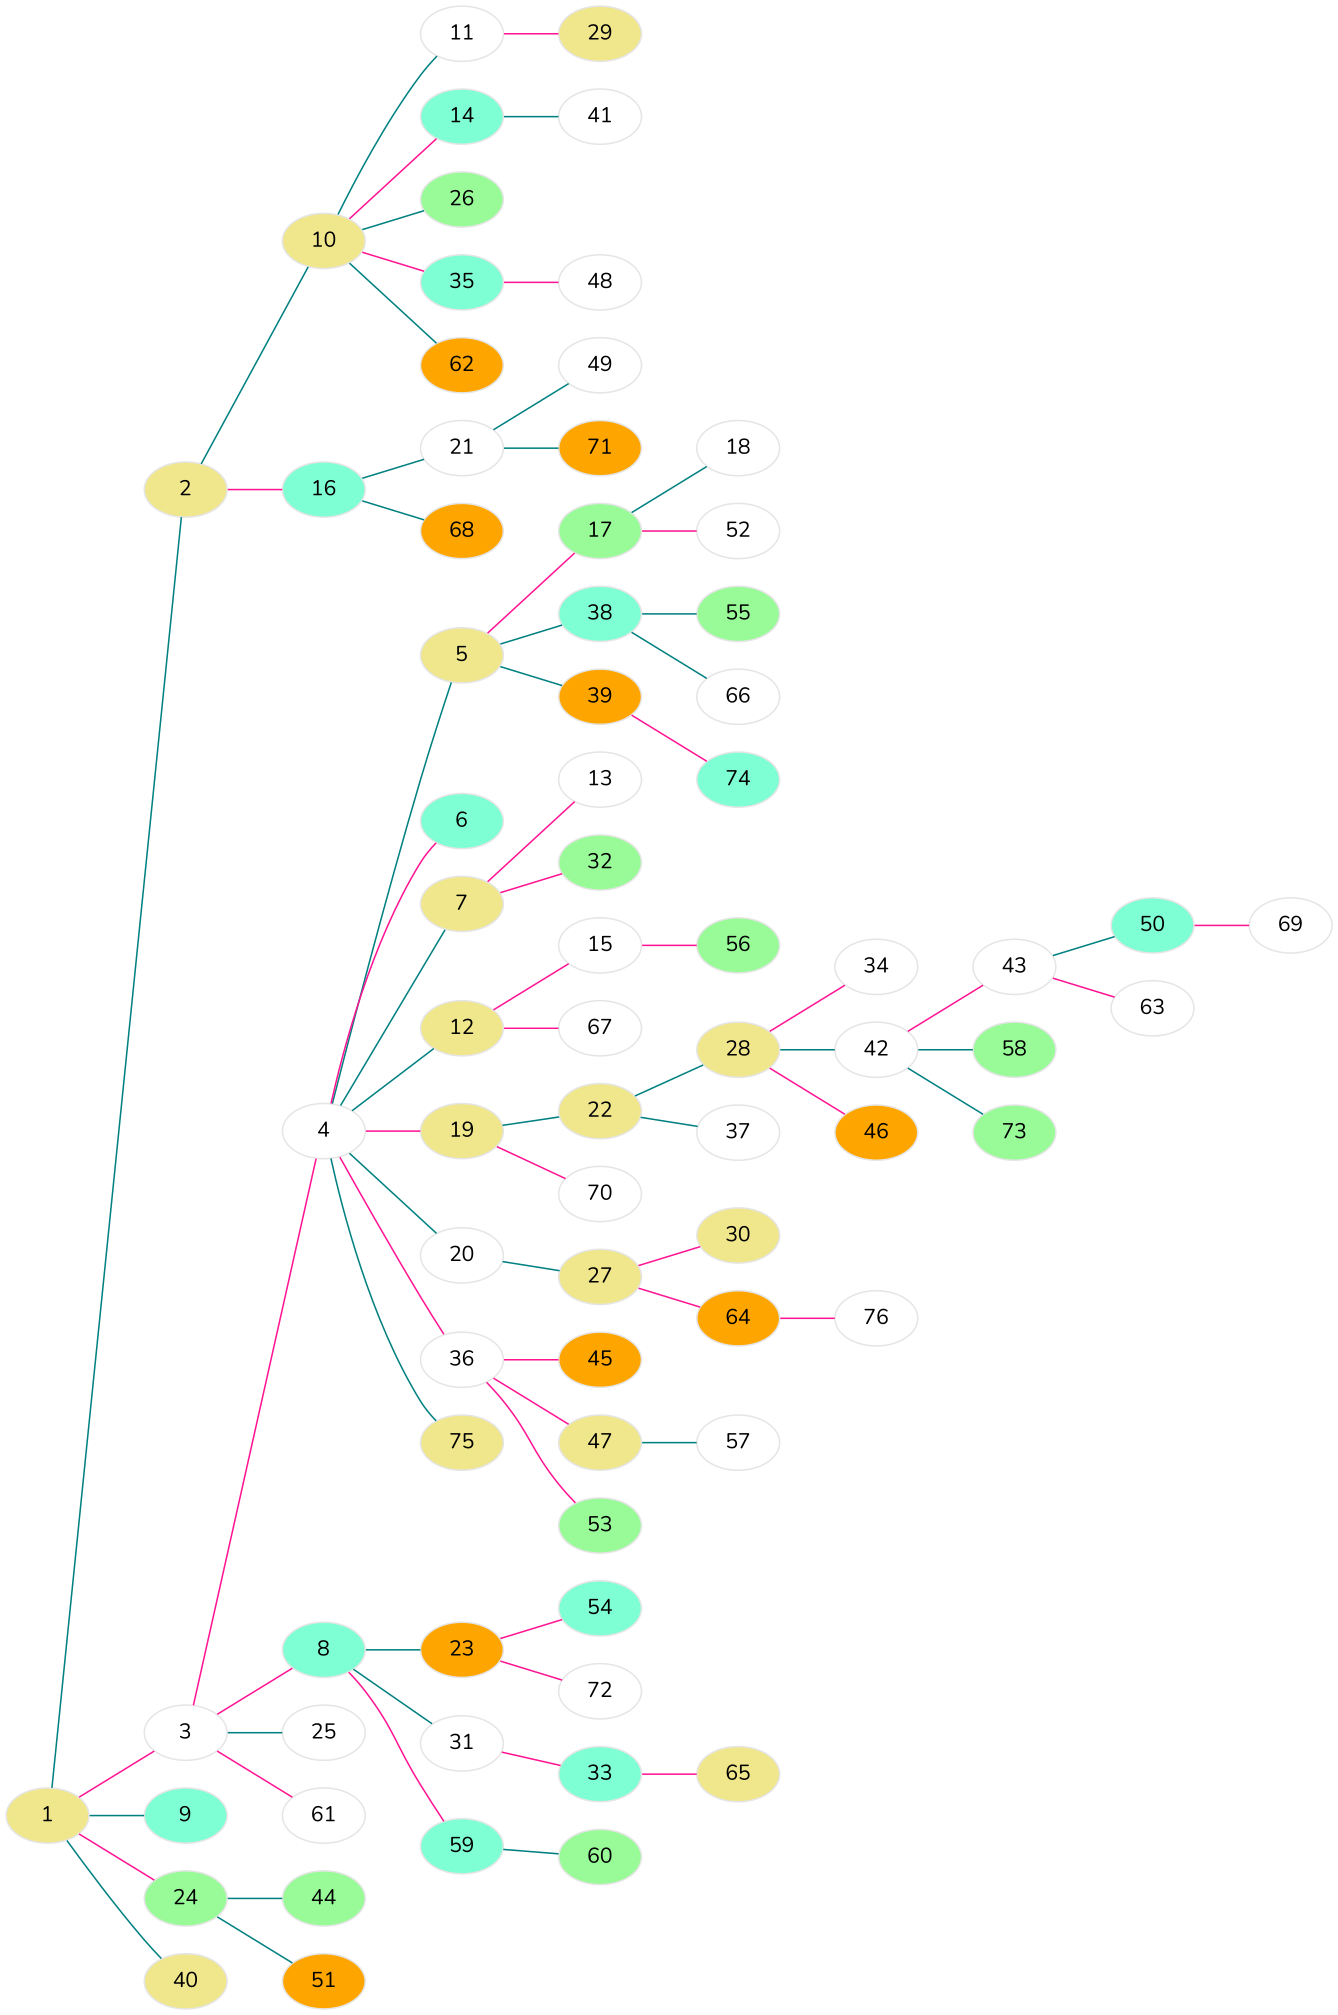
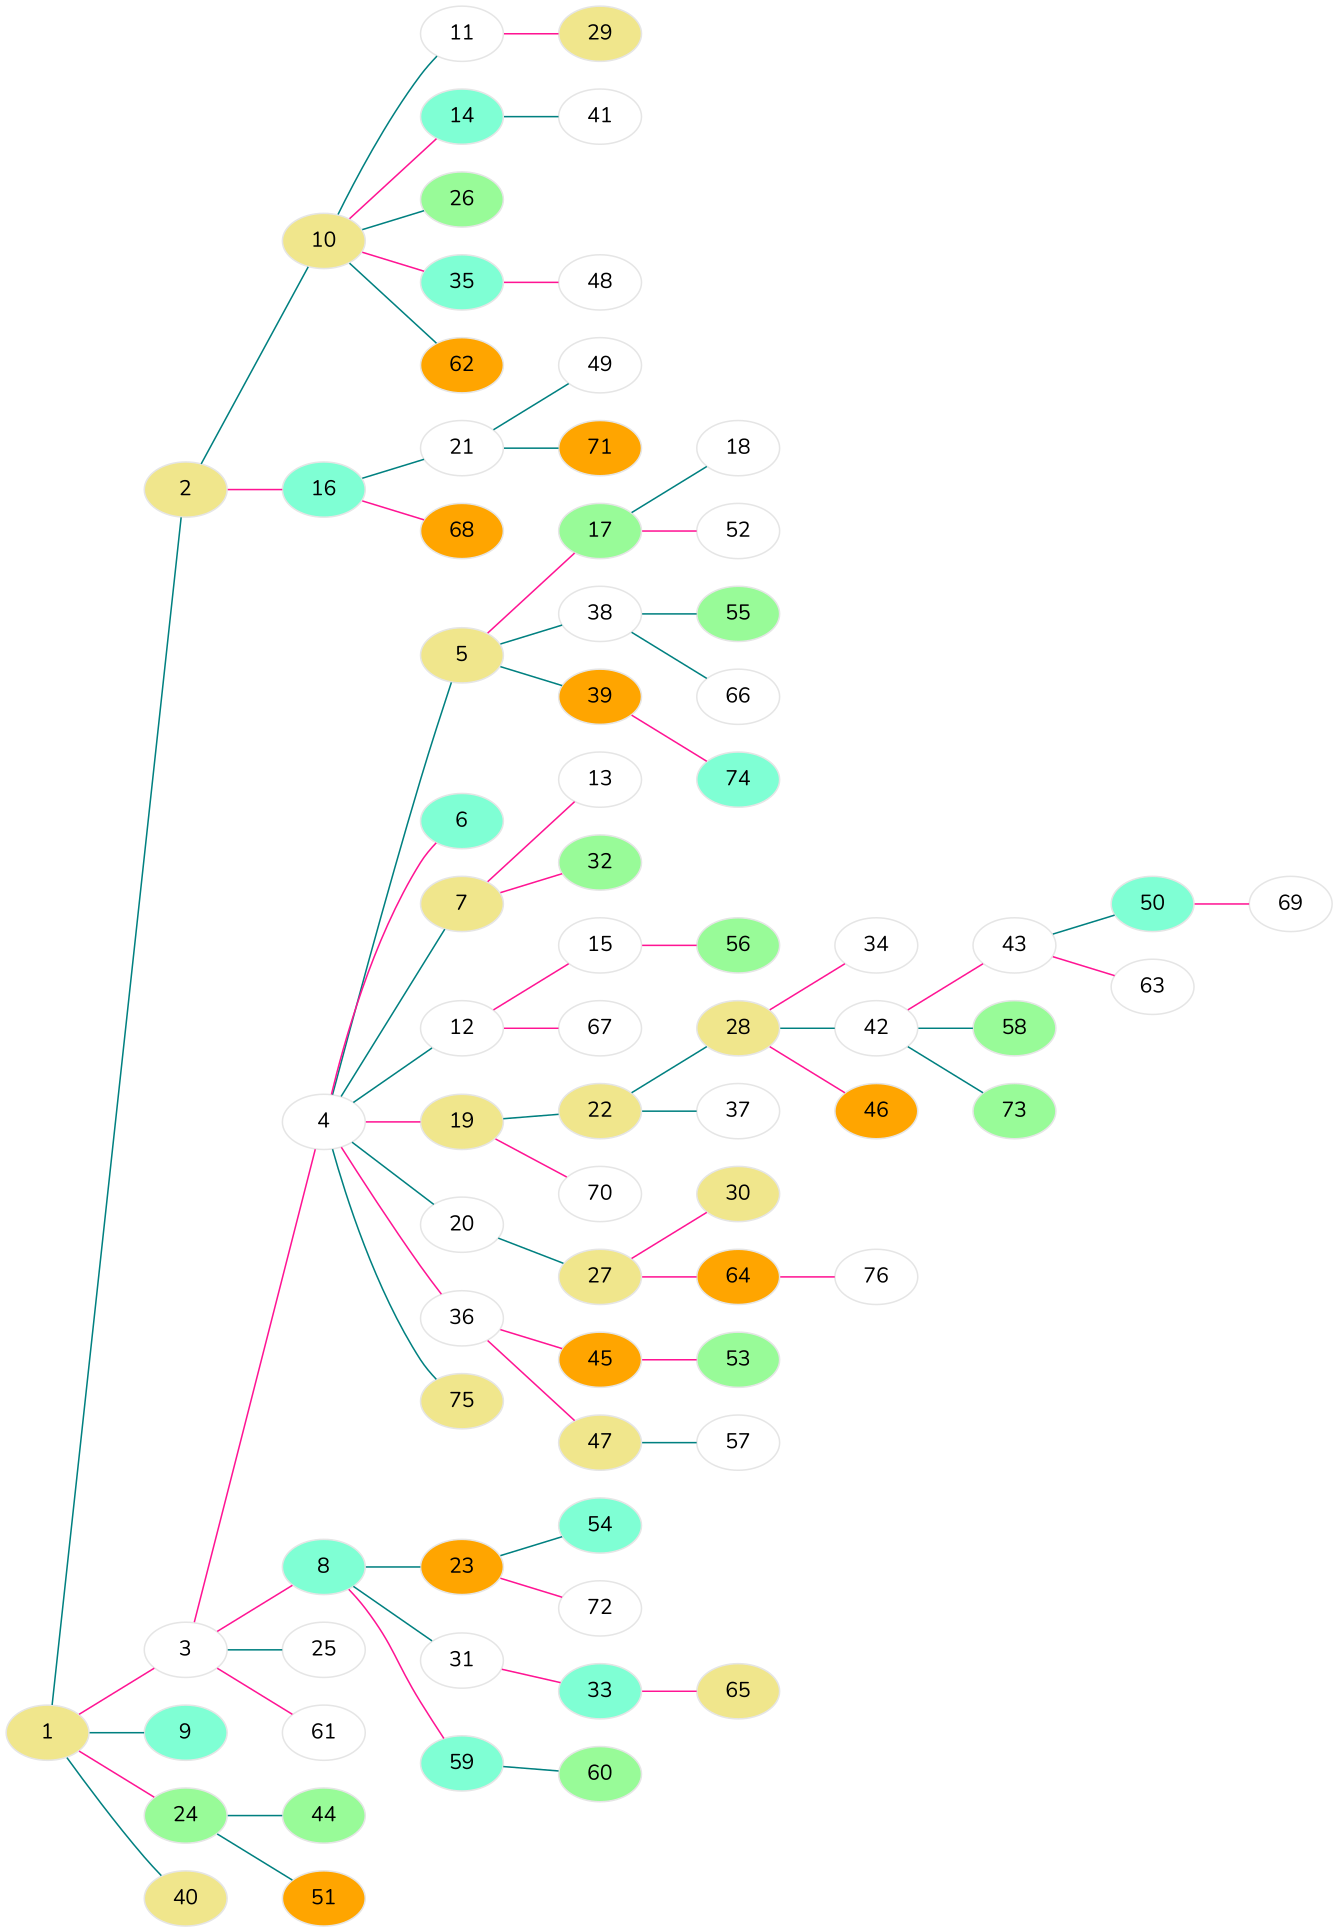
edge "16" -- "68": color teal -> deeppink
node "38": fillcolor aquamarine -> white
node "12": fillcolor khaki -> white
edge "36" -- "53": now "45" -- "53"
edge "54" -- "23": color deeppink -> teal
